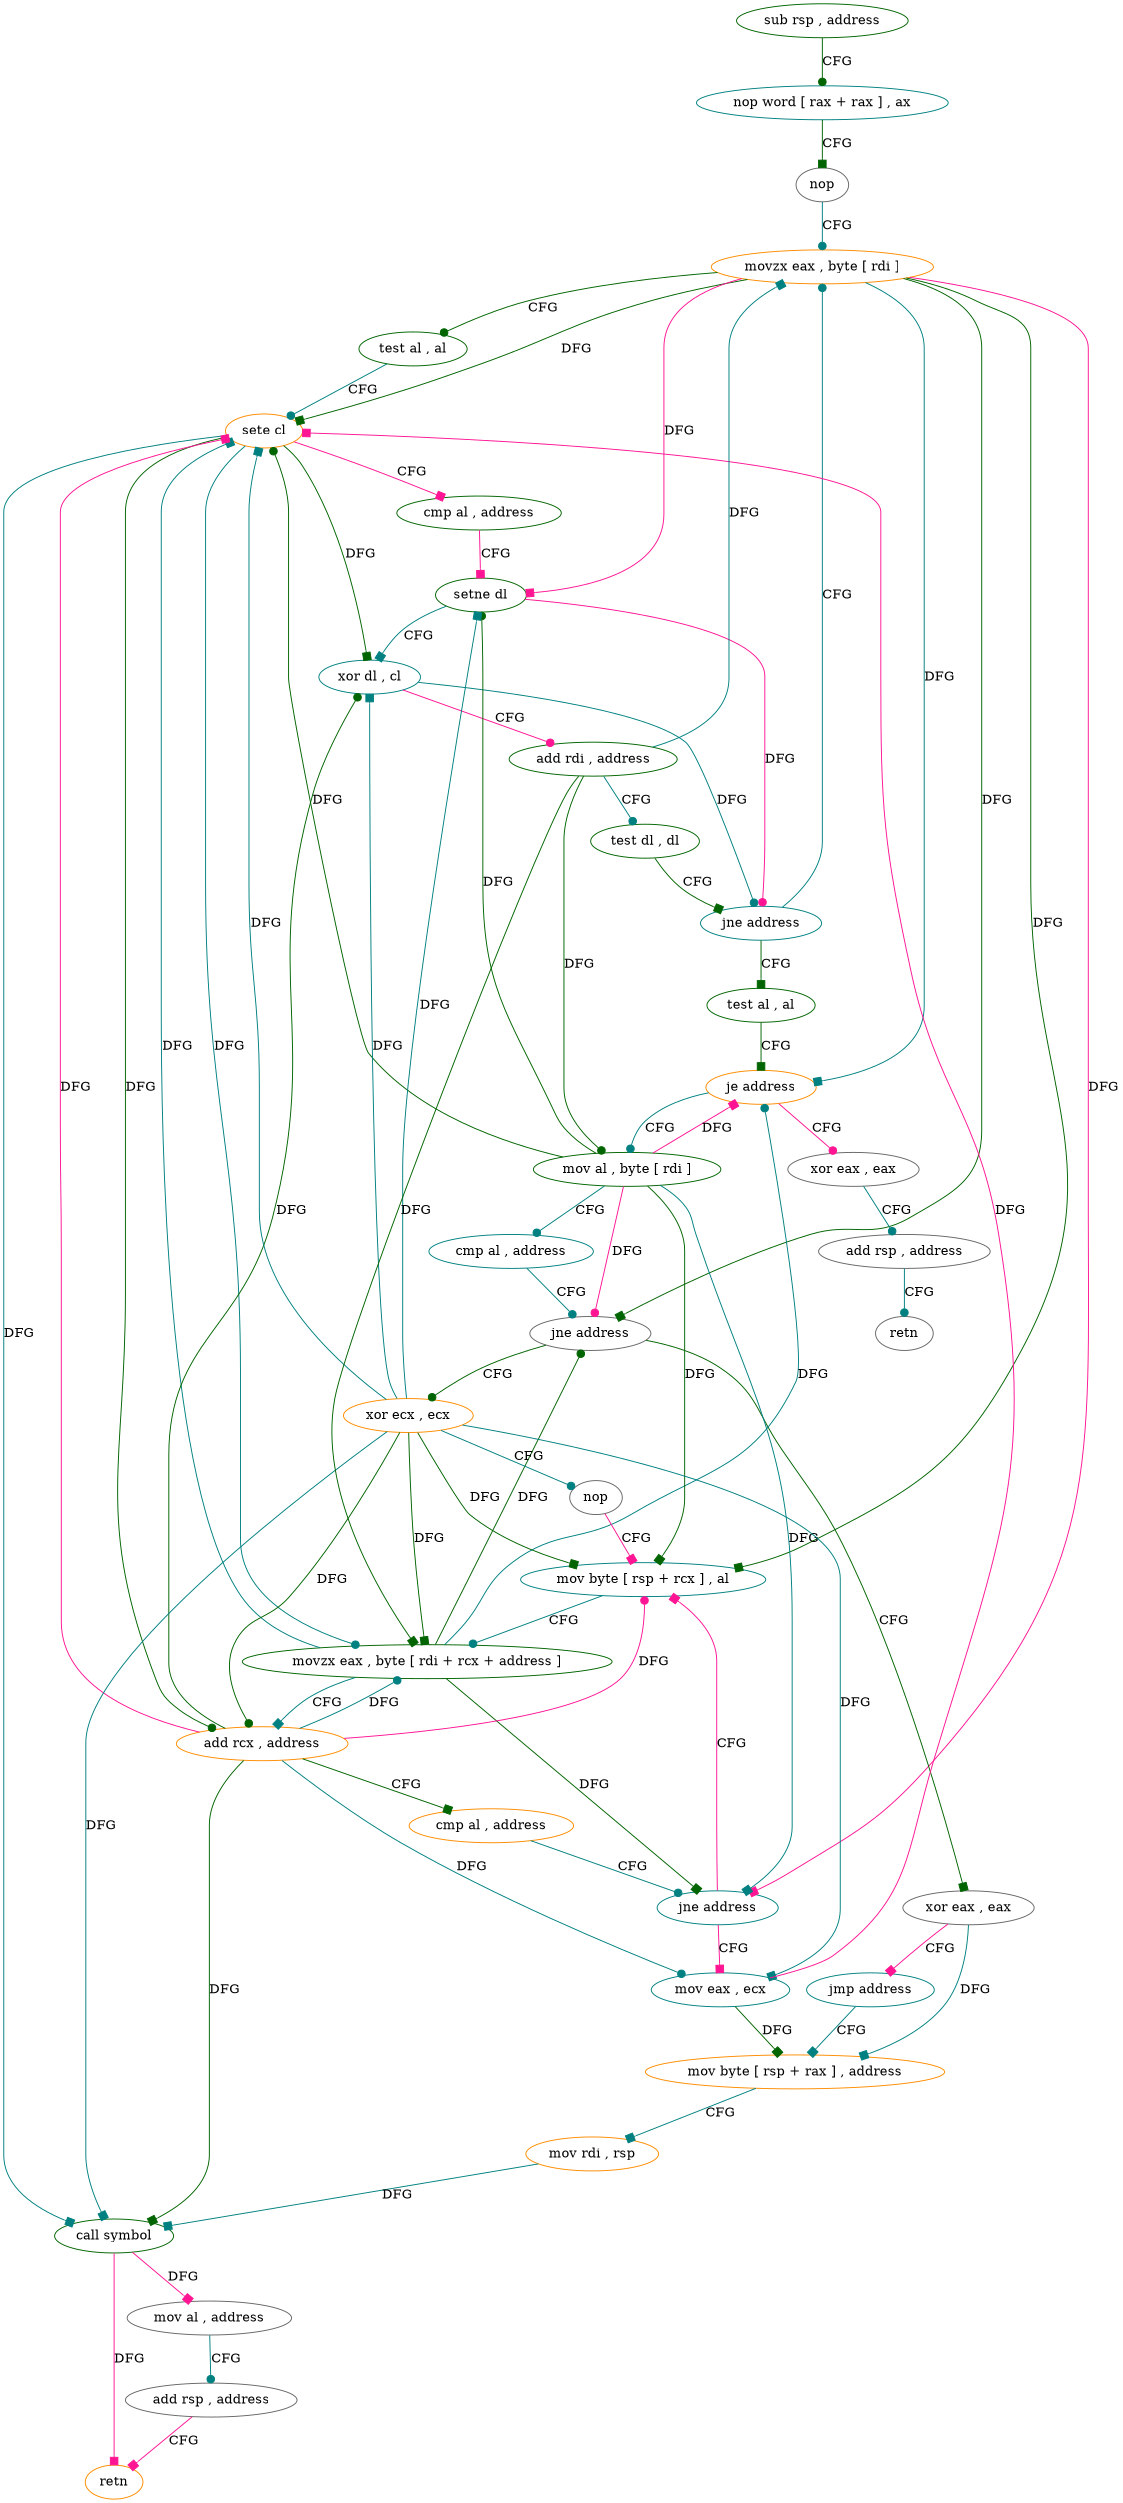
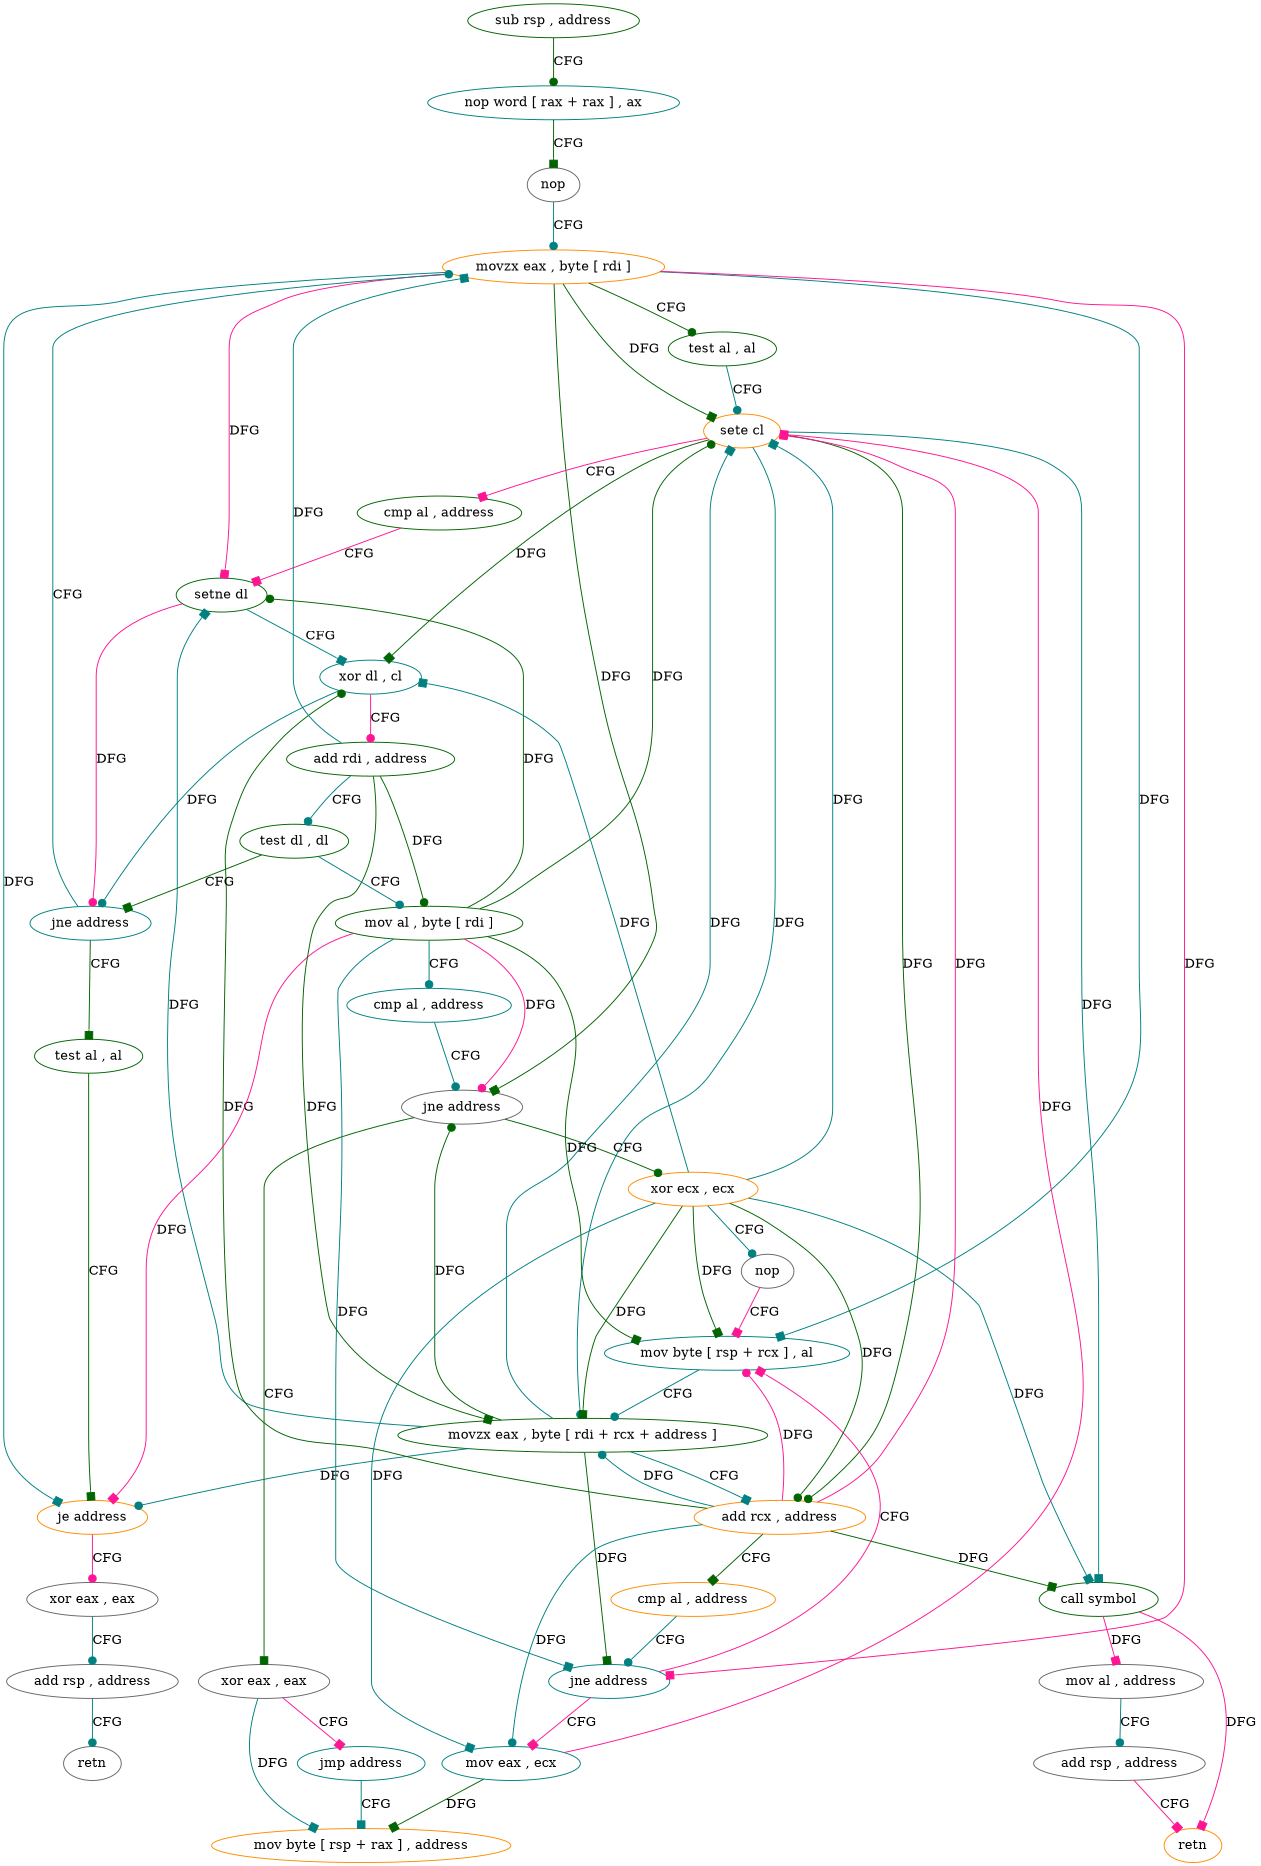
edge "movzx eax , byte [ rdi ]" -> "mov byte [ rsp + rcx ] , al": color darkgreen -> teal
edge "xor ecx , ecx" -> "setne dl": now "movzx eax , byte [ rdi + rcx + address ]" -> "setne dl"
edge "je address" -> "mov al , byte [ rdi ]": now "test dl , dl" -> "mov al , byte [ rdi ]"
node "mov rdi , rsp": removed
